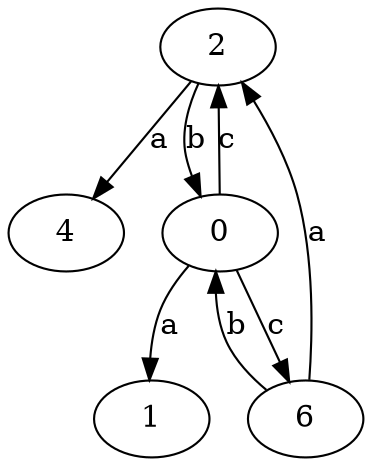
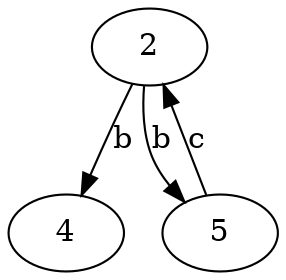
edge "2" -> "4": label "a" -> "b"
node "0": label "0" -> "5"
node "1": removed
node "6": removed
